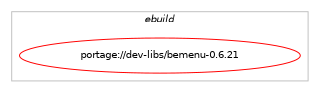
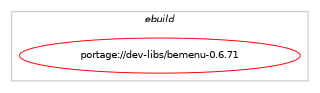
node "portage://dev-libs/bemenu-0.6.21": label "portage://dev-libs/bemenu-0.6.21" -> "portage://dev-libs/bemenu-0.6.71"
